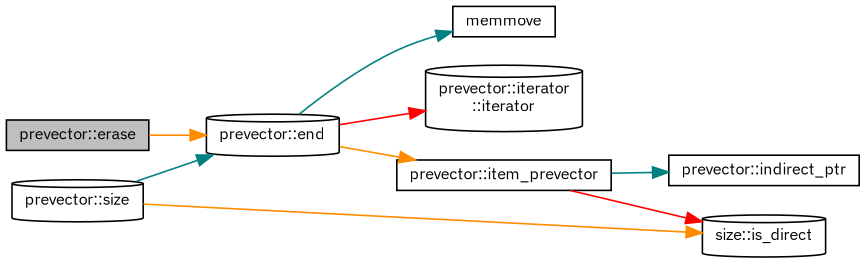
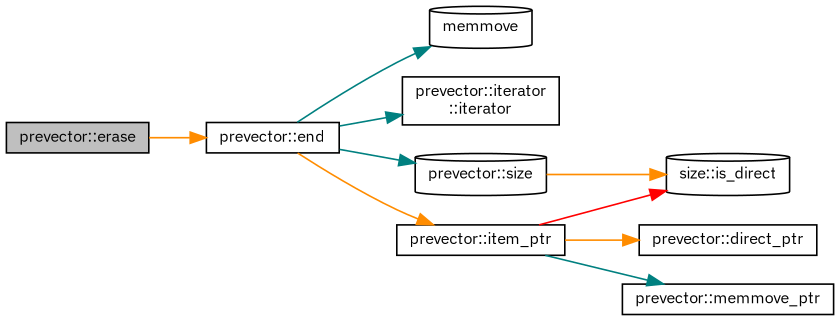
node "memmove": shape box -> cylinder
node "prevector::iterator ::iterator": shape cylinder -> box
edge "prevector::end" -> "prevector::iterator ::iterator": color red -> teal
node "prevector::end": shape cylinder -> box
node "prevector::indirect_ptr": label "prevector::indirect_ptr" -> "prevector::memmove_ptr"
edge "prevector::size" -> "prevector::end": reversed
node "prevector::item_prevector": label "prevector::item_prevector" -> "prevector::item_ptr"
node "prevector::direct_ptr": added
